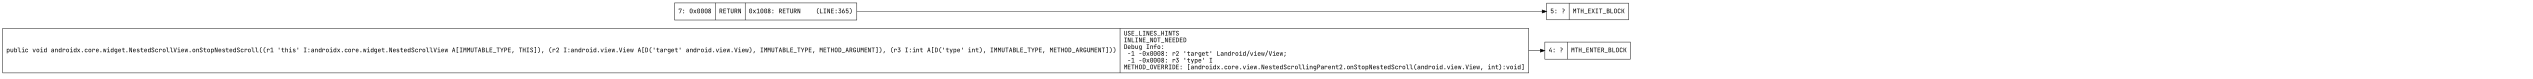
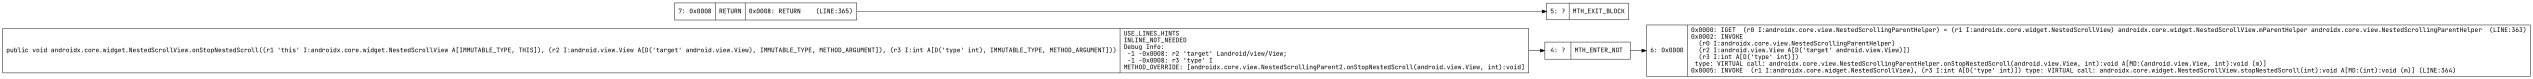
node "7: 0x0008": text "0x1008: RETURN    (LINE:365)" -> "0x0008: RETURN    (LINE:365)"
node "4: ?": text "MTH_ENTER_BLOCK" -> "MTH_ENTER_NOT"
node "6: 0x0000": added
